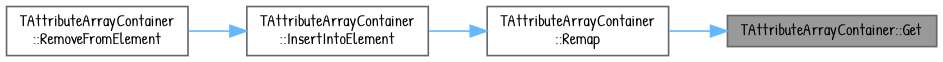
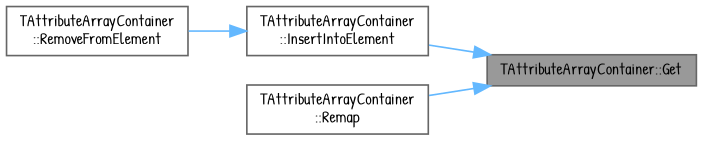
edge "TAttributeArrayContainer ::InsertIntoElement" -> "TAttributeArrayContainer ::Remap": now "TAttributeArrayContainer ::InsertIntoElement" -> "TAttributeArrayContainer::Get"
